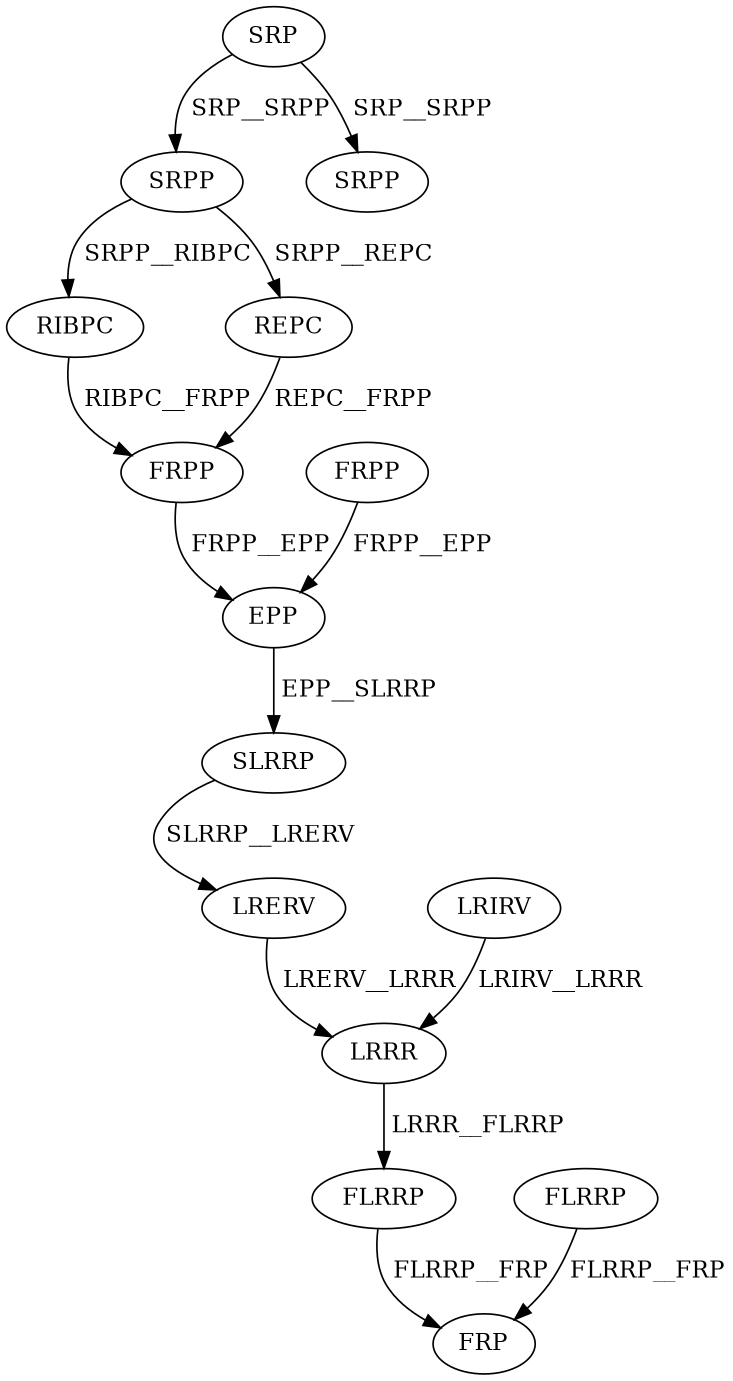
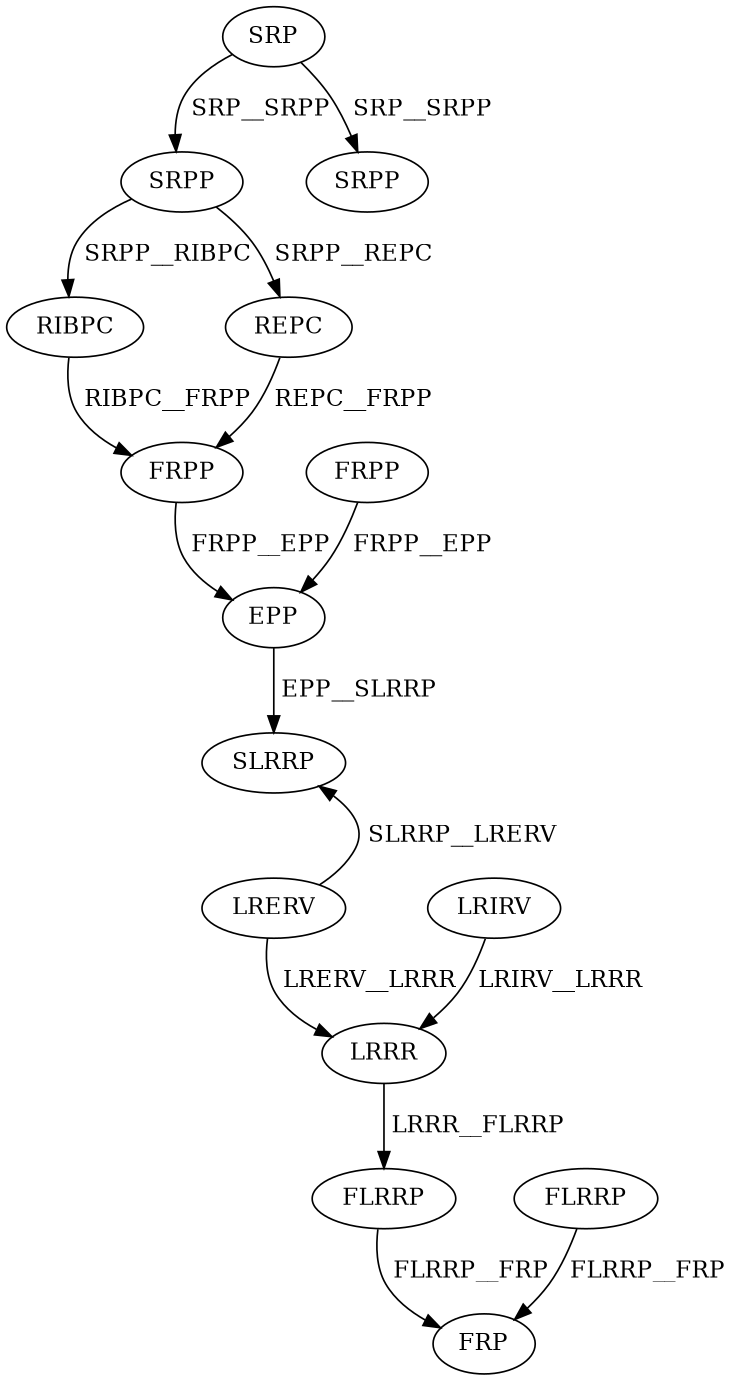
edge "SLRRP" -> "LRERV": reversed
